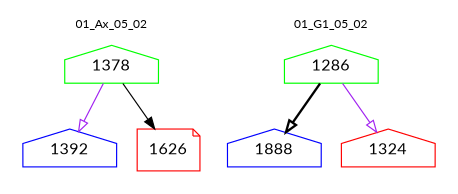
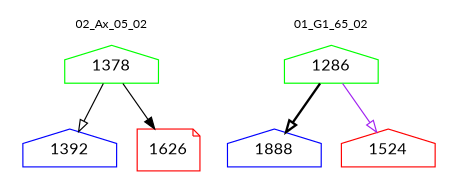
cluster "01_Ax_05_02": label "01_Ax_05_02" -> "02_Ax_05_02"
cluster "01_G1_05_02": label "01_G1_05_02" -> "01_G1_65_02"
edge "1378" -> "1392": color purple -> black
node "1324": label "1324" -> "1524"
